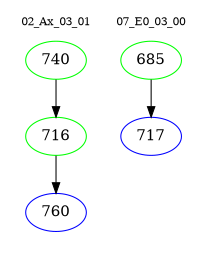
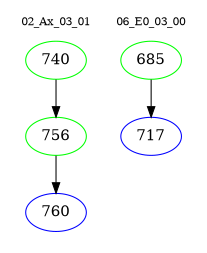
cluster "07_E0_03_00": label "07_E0_03_00" -> "06_E0_03_00"
node "716": label "716" -> "756"
